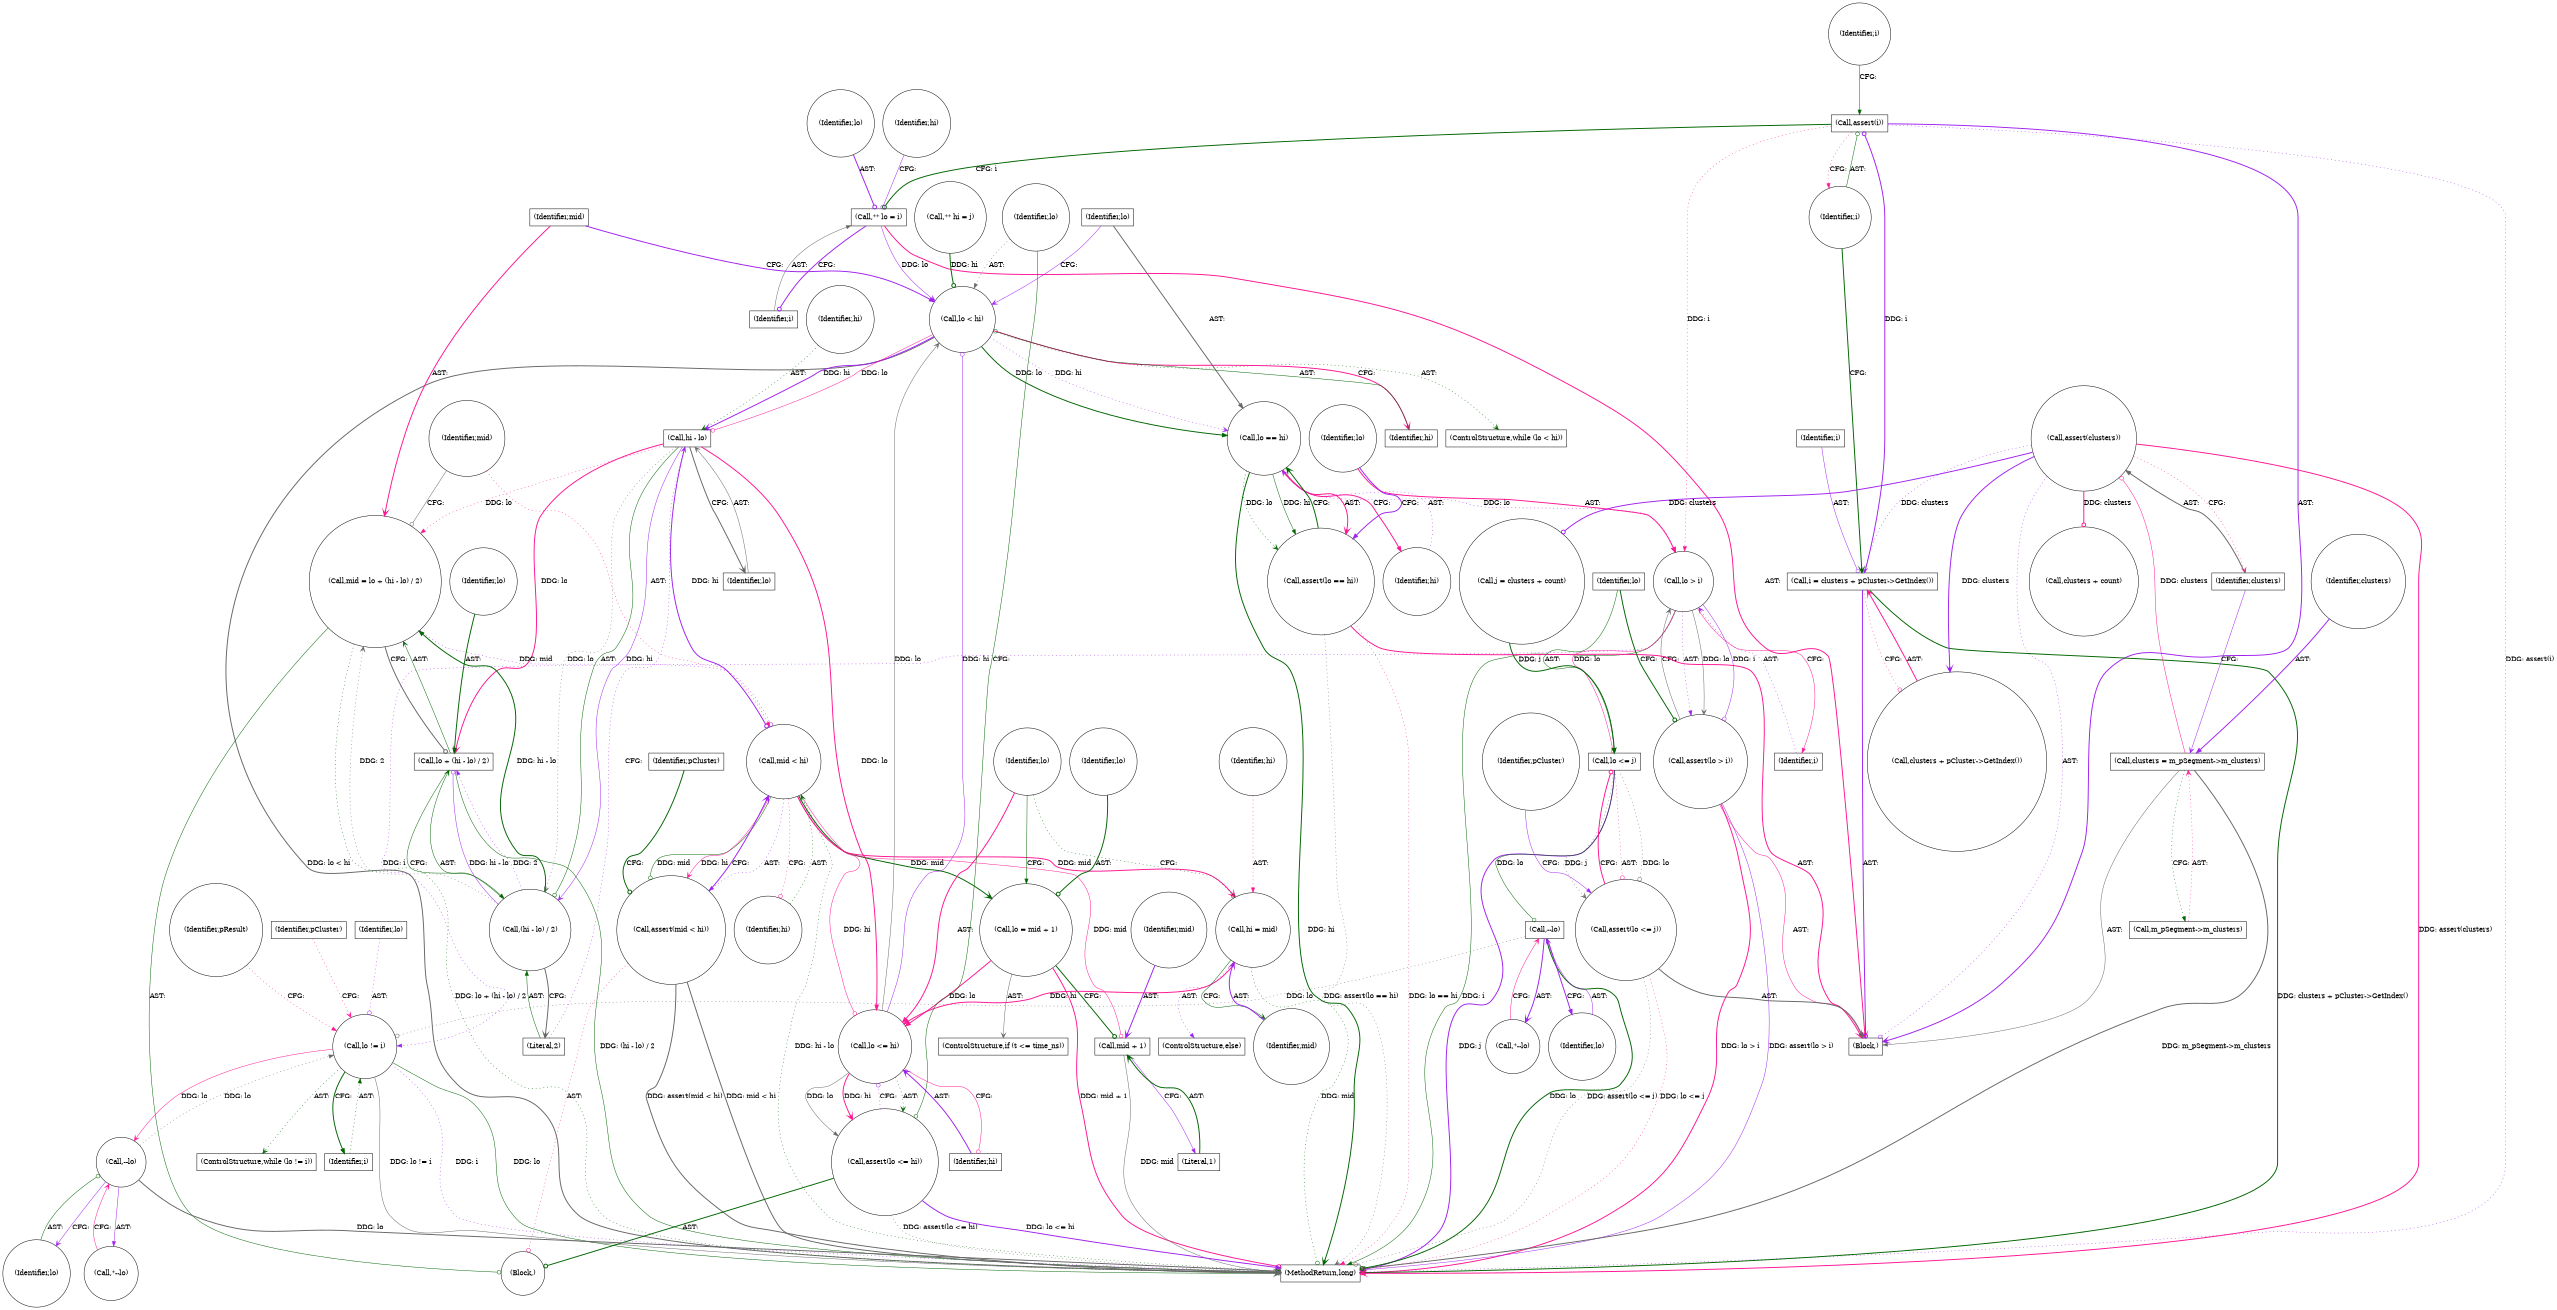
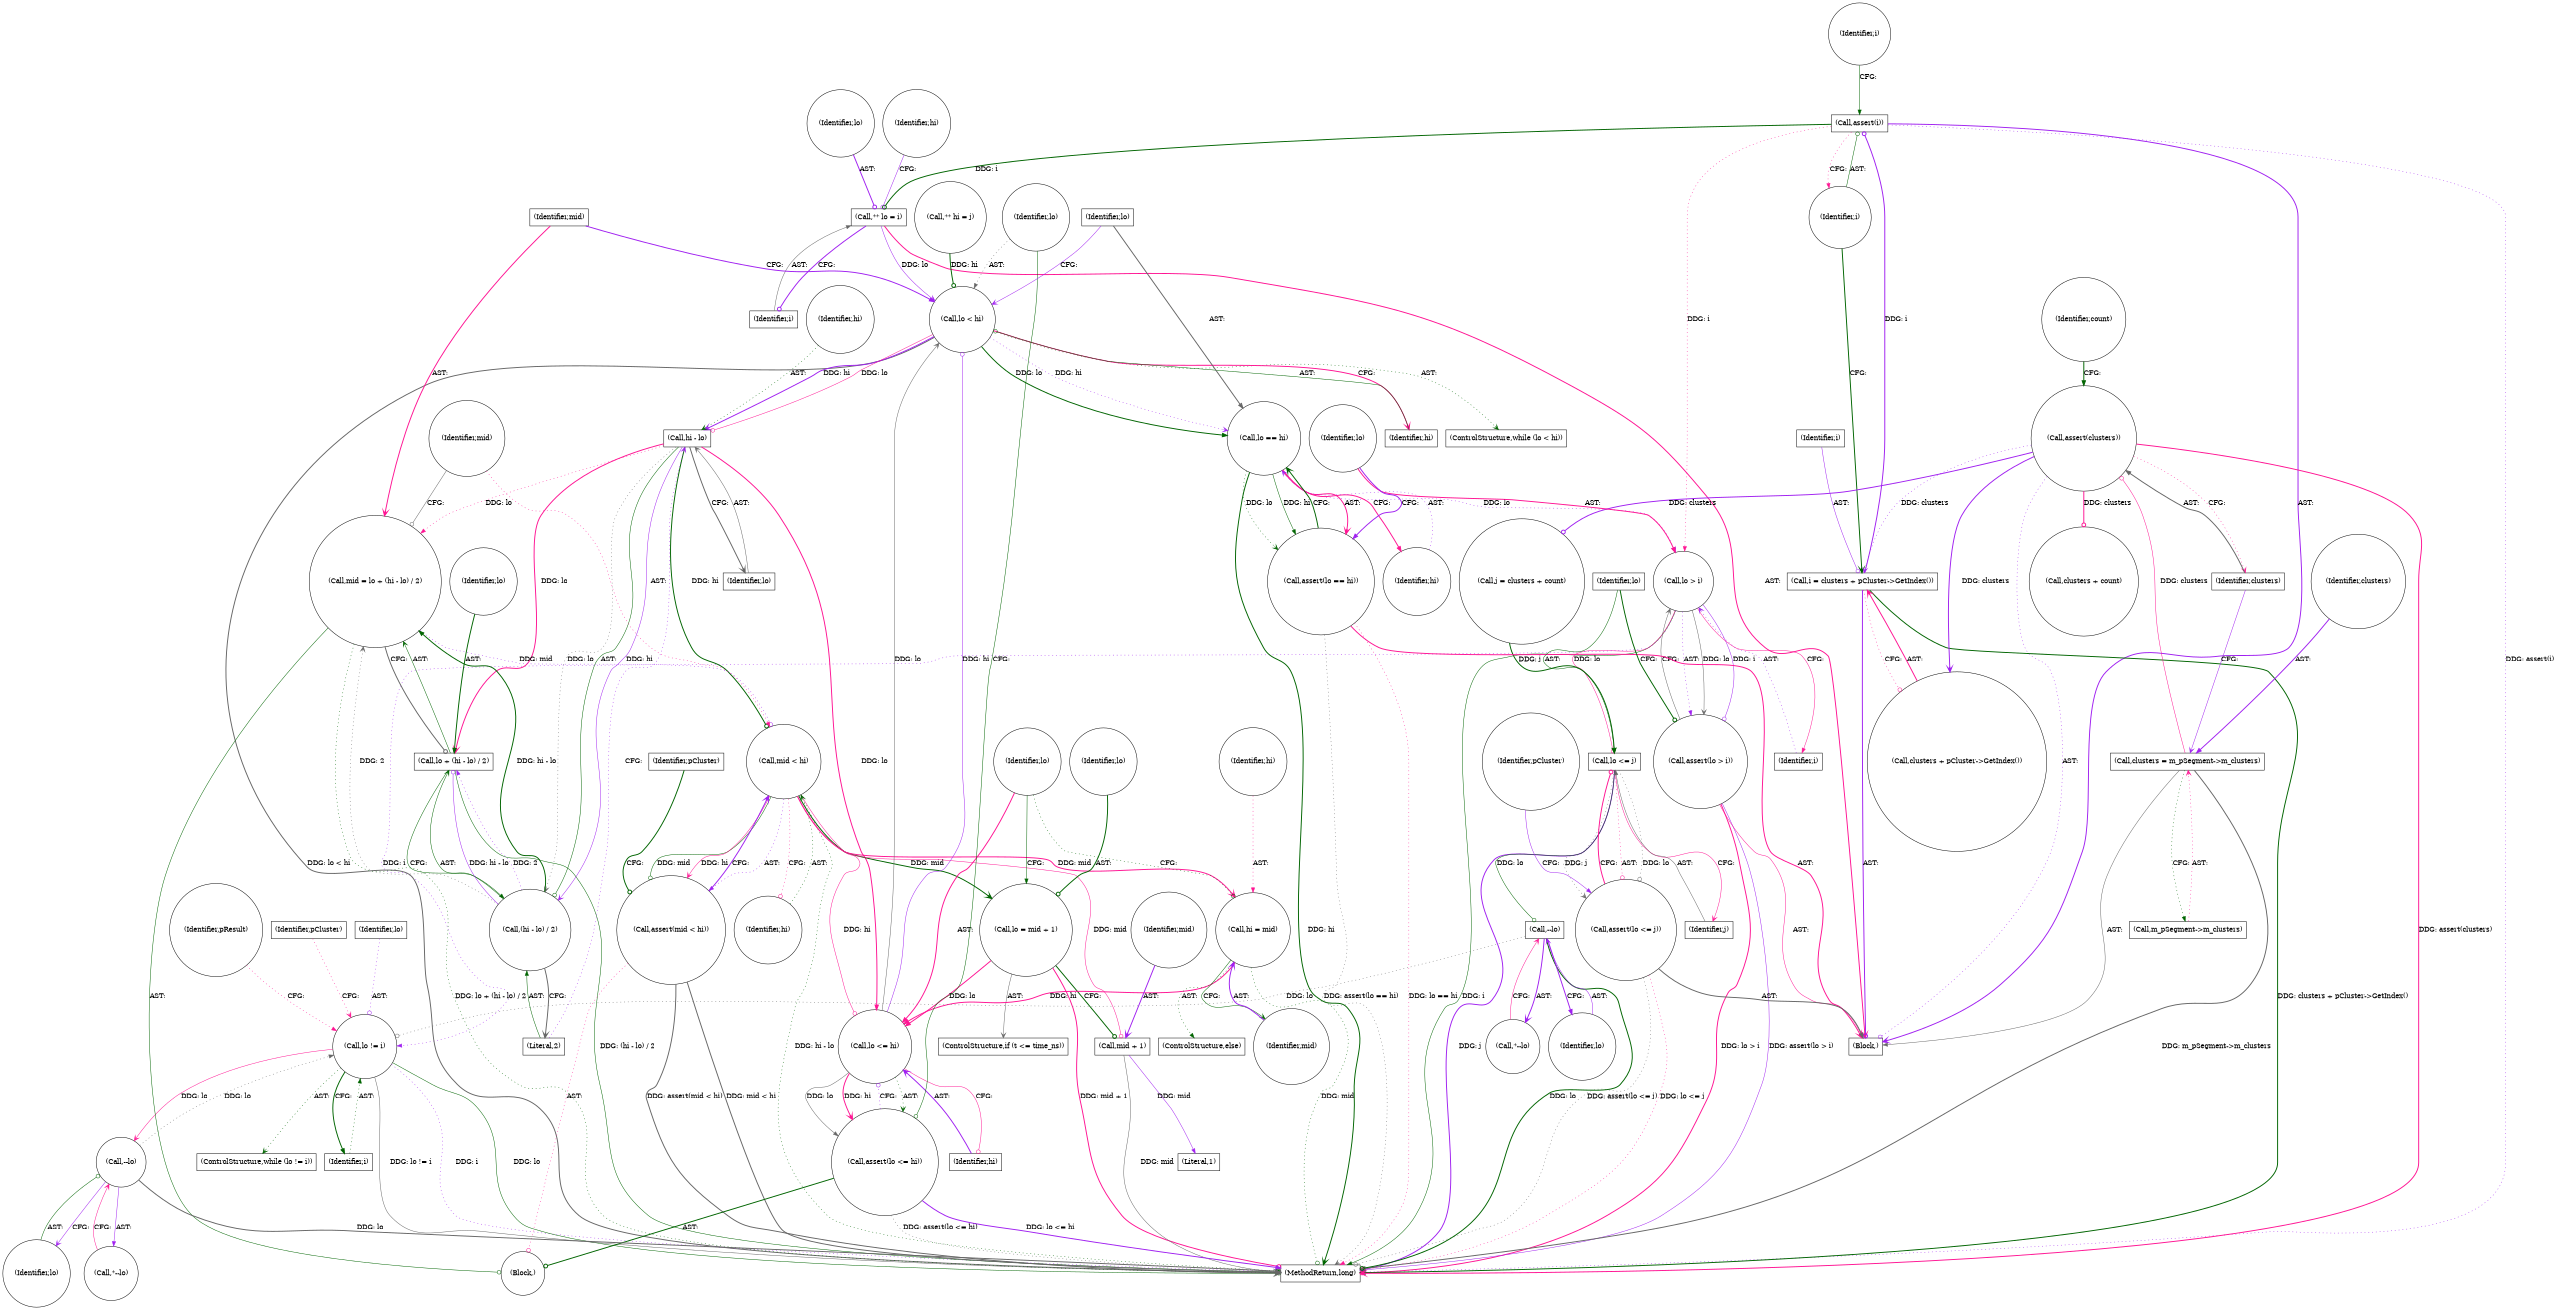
edge "(Call,assert(i))" -> "(Call,** lo = i)": label "CFG: i" -> "DDG: i"
node "(Identifier,count)": added
edge "(Call,hi - lo)" -> "(Call,mid < hi)": color purple -> darkgreen
node "(Identifier,j)": added
edge "(Call,hi = mid)" -> "(ControlStructure,else)": color purple -> darkgreen
edge "(Literal,1)" -> "(Call,mid + 1)": removed, label "AST:"
edge "(Call,mid + 1)" -> "(Literal,1)": label "CFG: " -> "DDG: mid"
